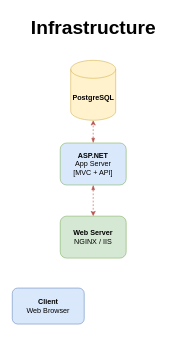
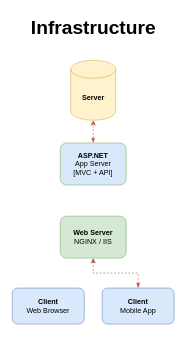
node "PostgreSQL": label "PostgreSQL" -> "Server"
edge "ASP.NET App Server [MVC + API]" -- "Web Server NGINX / IIS": removed
edge "Web Server NGINX / IIS" -- "Client Mobile App": added
node "Client Mobile App": added
